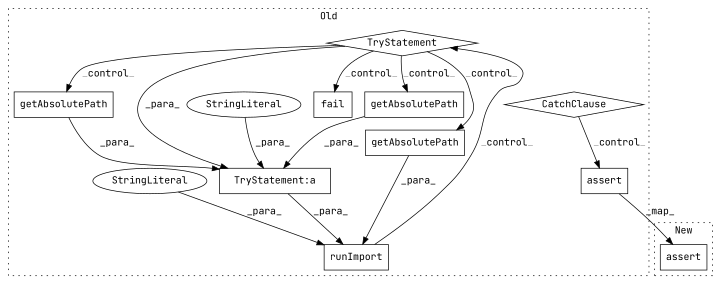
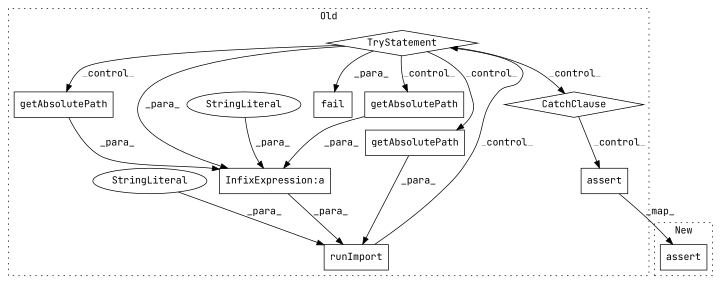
edge "TryStatement" -> "CatchClause": added, label "_control_"
edge "TryStatement" -> "fail": label "_control_" -> "_para_"
node "TryStatement:a": label "TryStatement:a" -> "InfixExpression:a"
